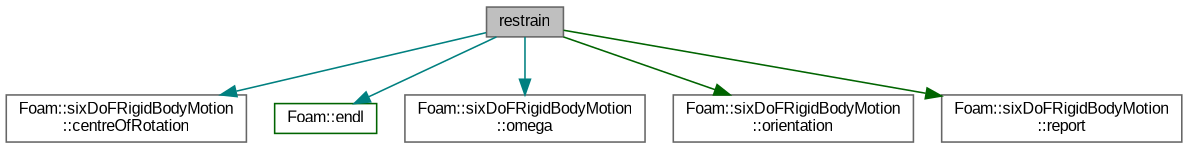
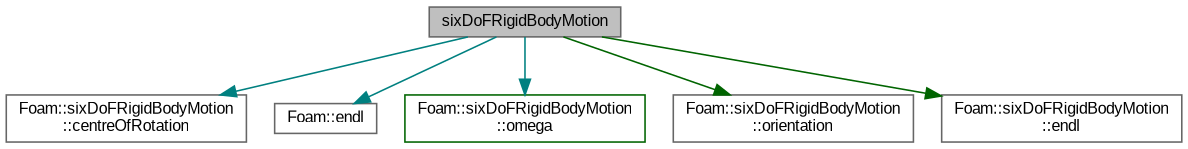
node "restrain": label "restrain" -> "sixDoFRigidBodyMotion"
node "Foam::endl": color darkgreen -> gray40
node "Foam::sixDoFRigidBodyMotion ::omega": color gray40 -> darkgreen
node "Foam::sixDoFRigidBodyMotion ::report": label "Foam::sixDoFRigidBodyMotion ::report" -> "Foam::sixDoFRigidBodyMotion ::endl"
